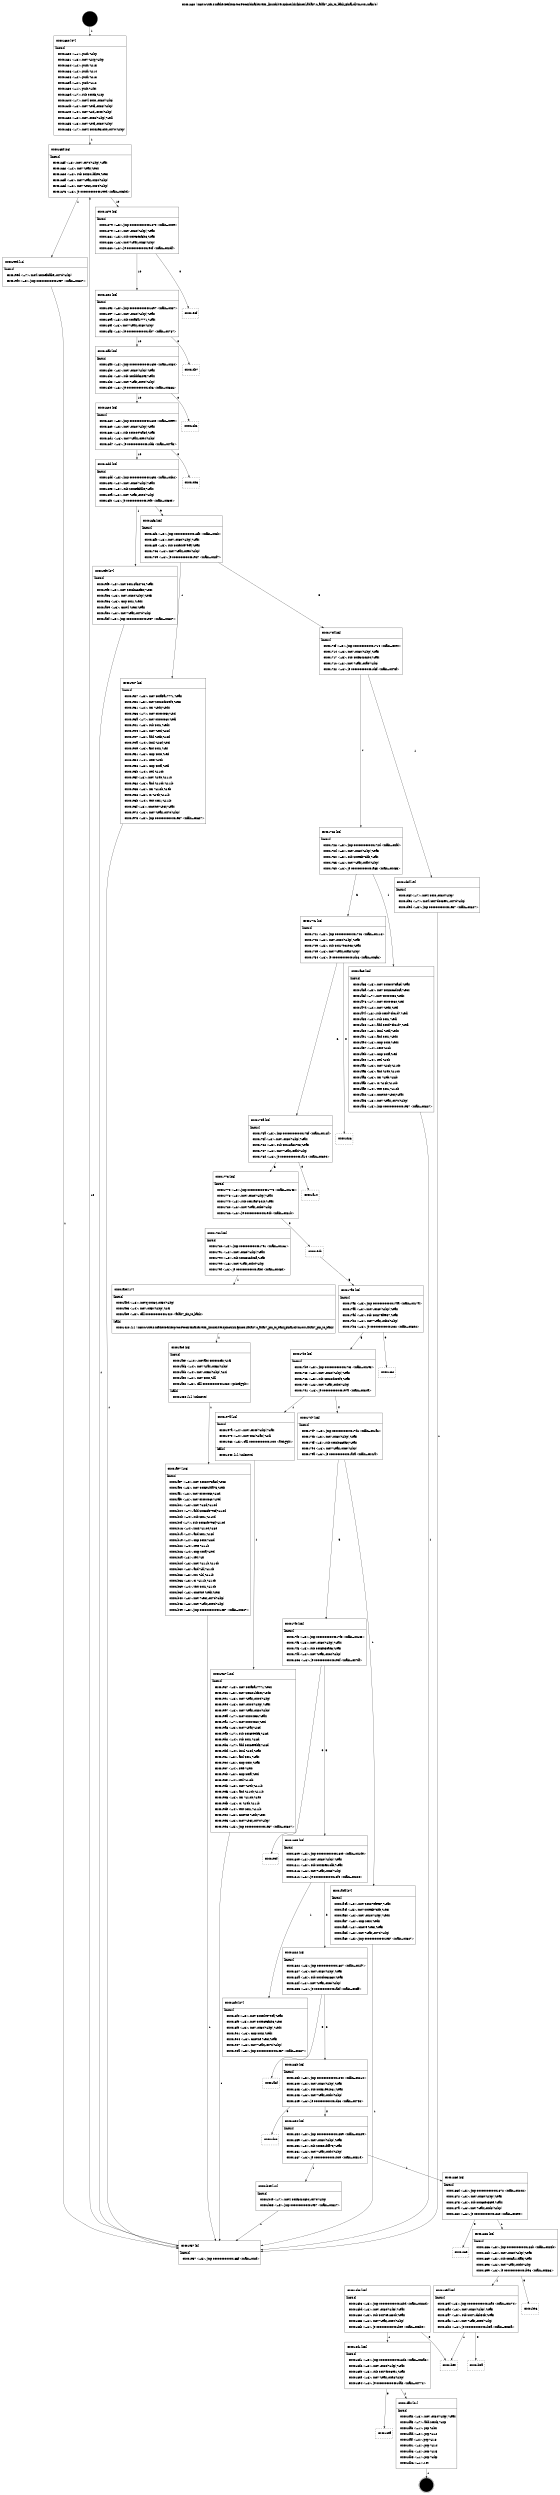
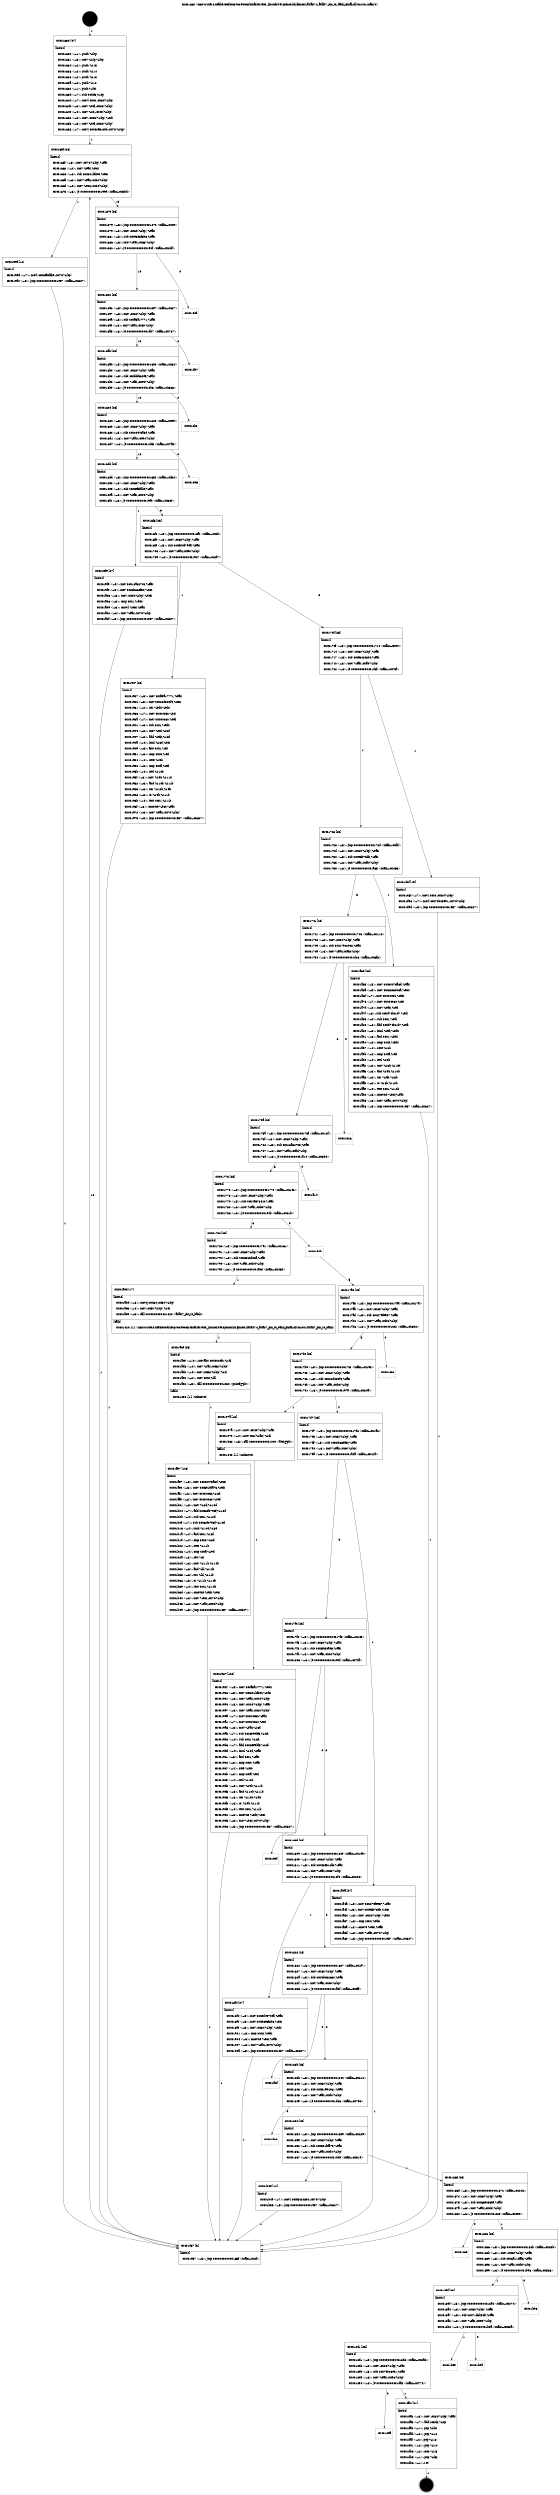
edge "0x401773 [25]" -> "0x40178c [25]": added, label "6"
edge "0x40183b [25]" -> "0x401854 [25]": removed, label "2"
edge "0x4018f4 [27]" -> "0x401e57 [5]": added, label "1"
node "0x4018b8 [25]": removed
